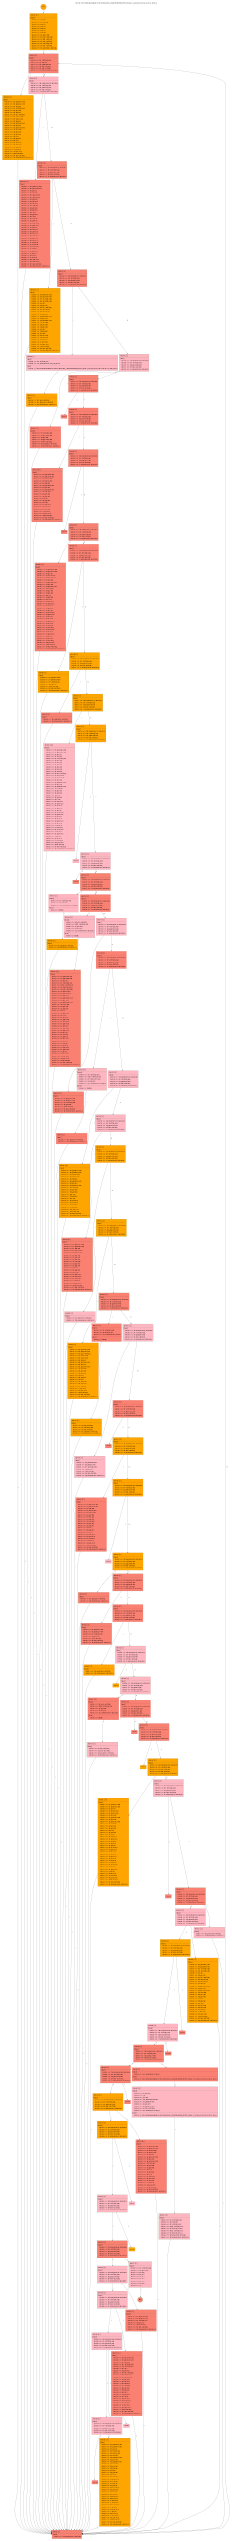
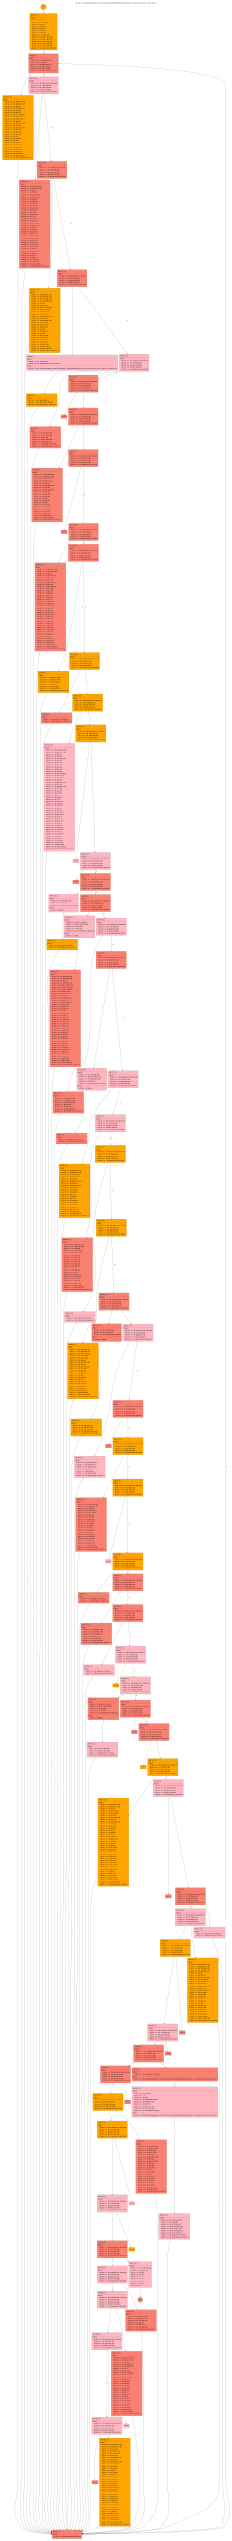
node "0x402453 [12]": fillcolor orange -> lightpink
